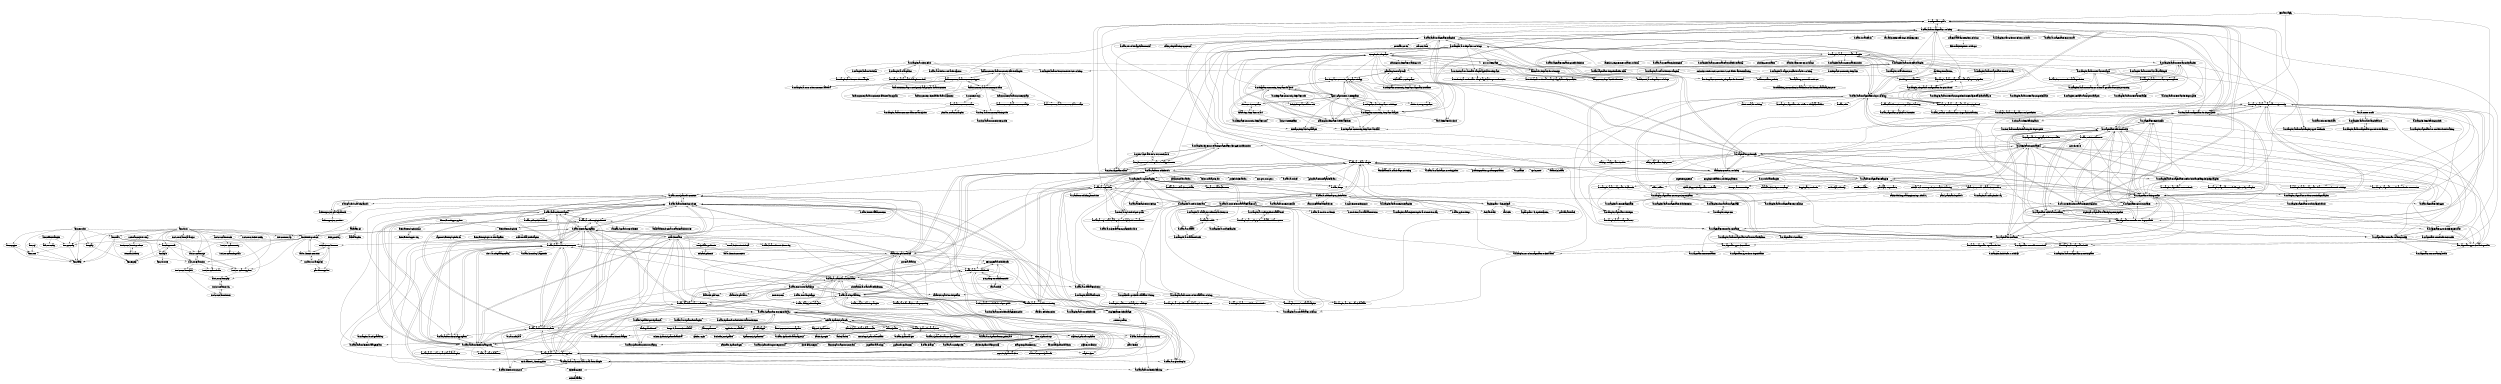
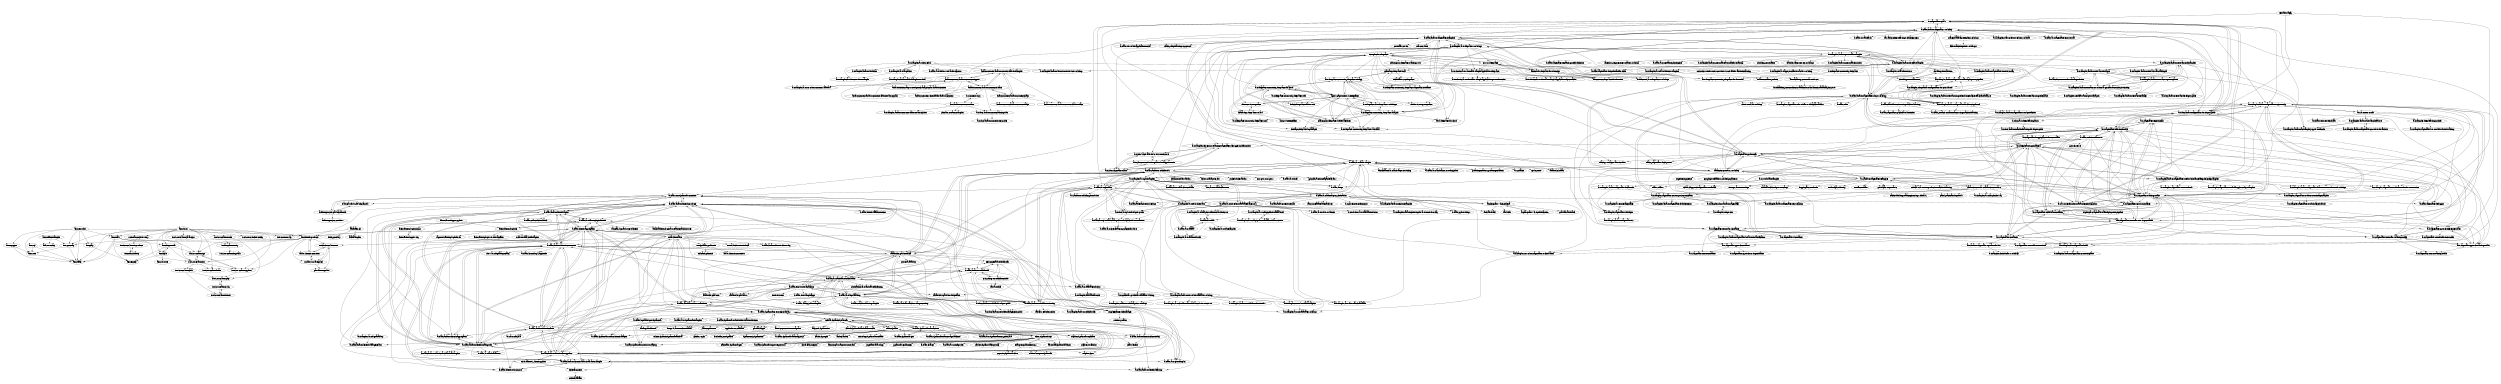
node "mattcamp/bootstrap-local": label "mattcamp/bootstrap-local" -> "mattcamp/deepracer-local"
node "ironSource/atom-unity": label "ironSource/atom-unity" -> "instance/atom-unity"
